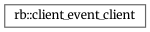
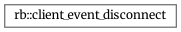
node "rb::client_event_client": label "rb::client_event_client" -> "rb::client_event_disconnect"
